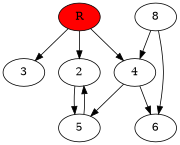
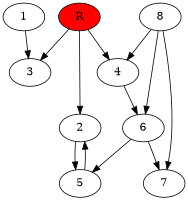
node "1": added
edge "4" -> "5": now "6" -> "5"
node "7": added
